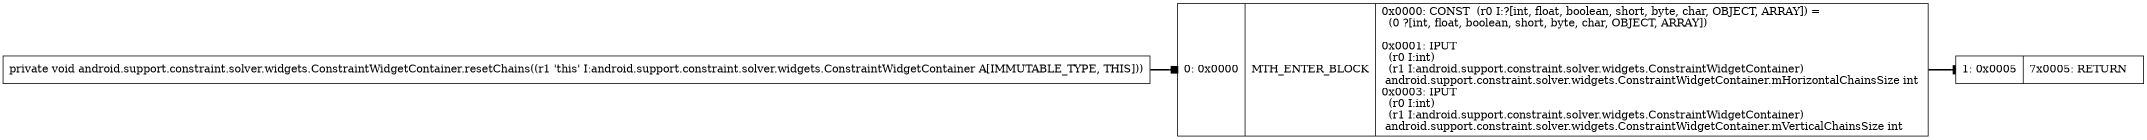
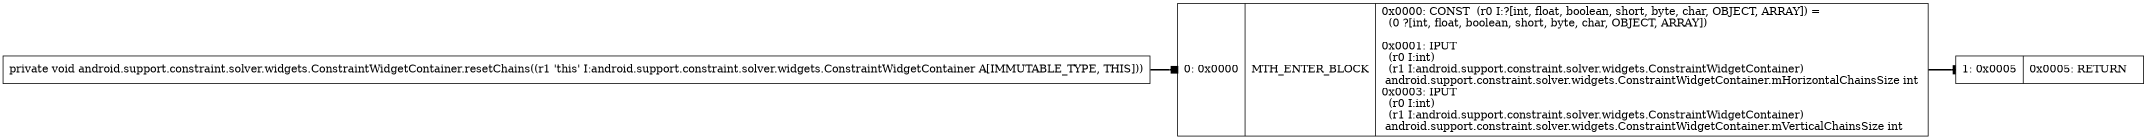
node "1: 0x0005": text "7x0005: RETURN" -> "0x0005: RETURN"
